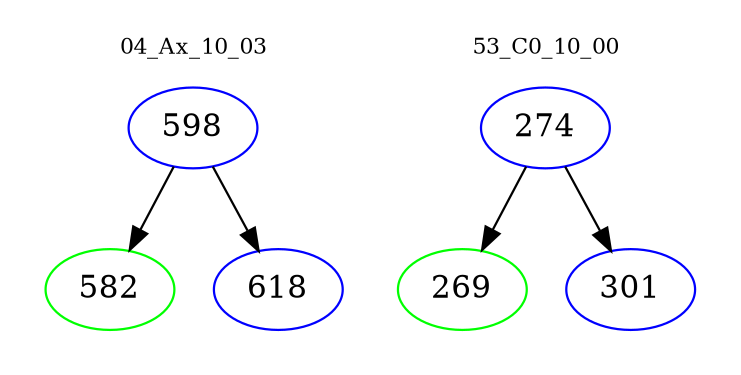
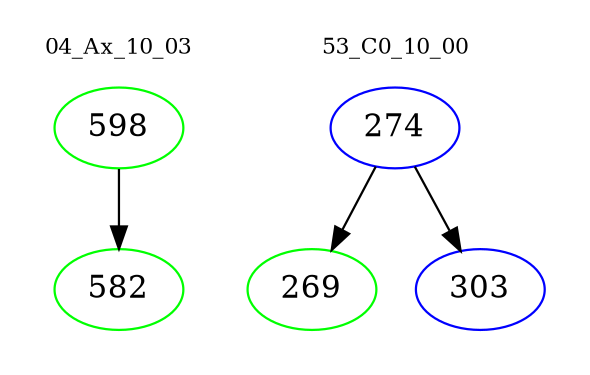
node "598": color blue -> green
node "618": removed
node "301": label "301" -> "303"
